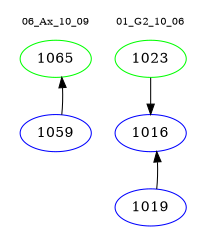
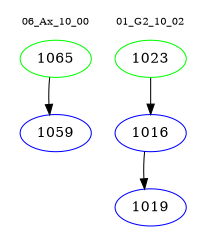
cluster "06_Ax_10_09": label "06_Ax_10_09" -> "06_Ax_10_00"
cluster "01_G2_10_06": label "01_G2_10_06" -> "01_G2_10_02"
edge "1059" -> "1065": reversed
edge "1019" -> "1016": reversed
